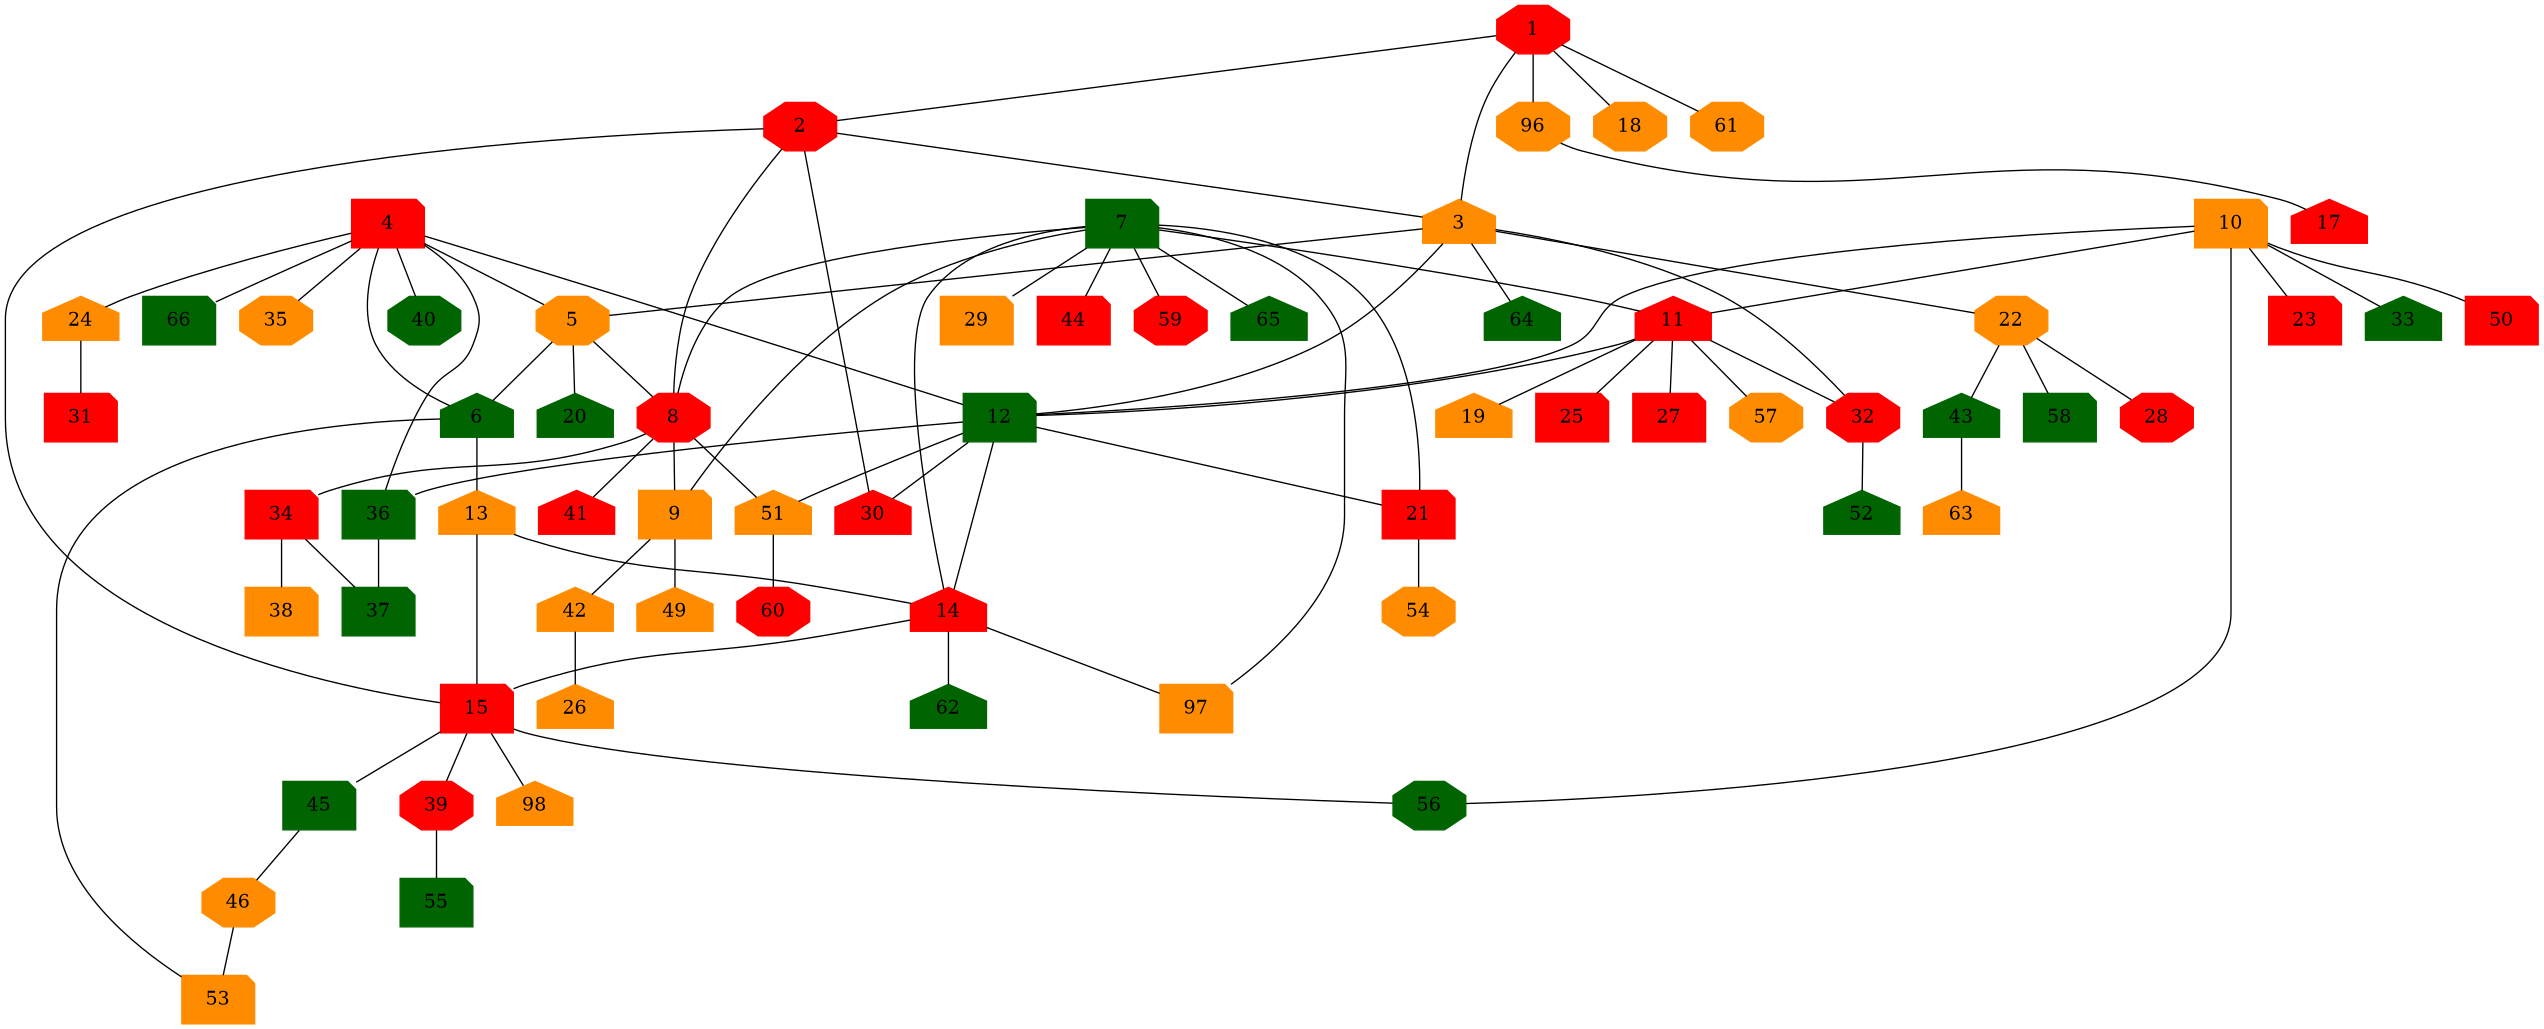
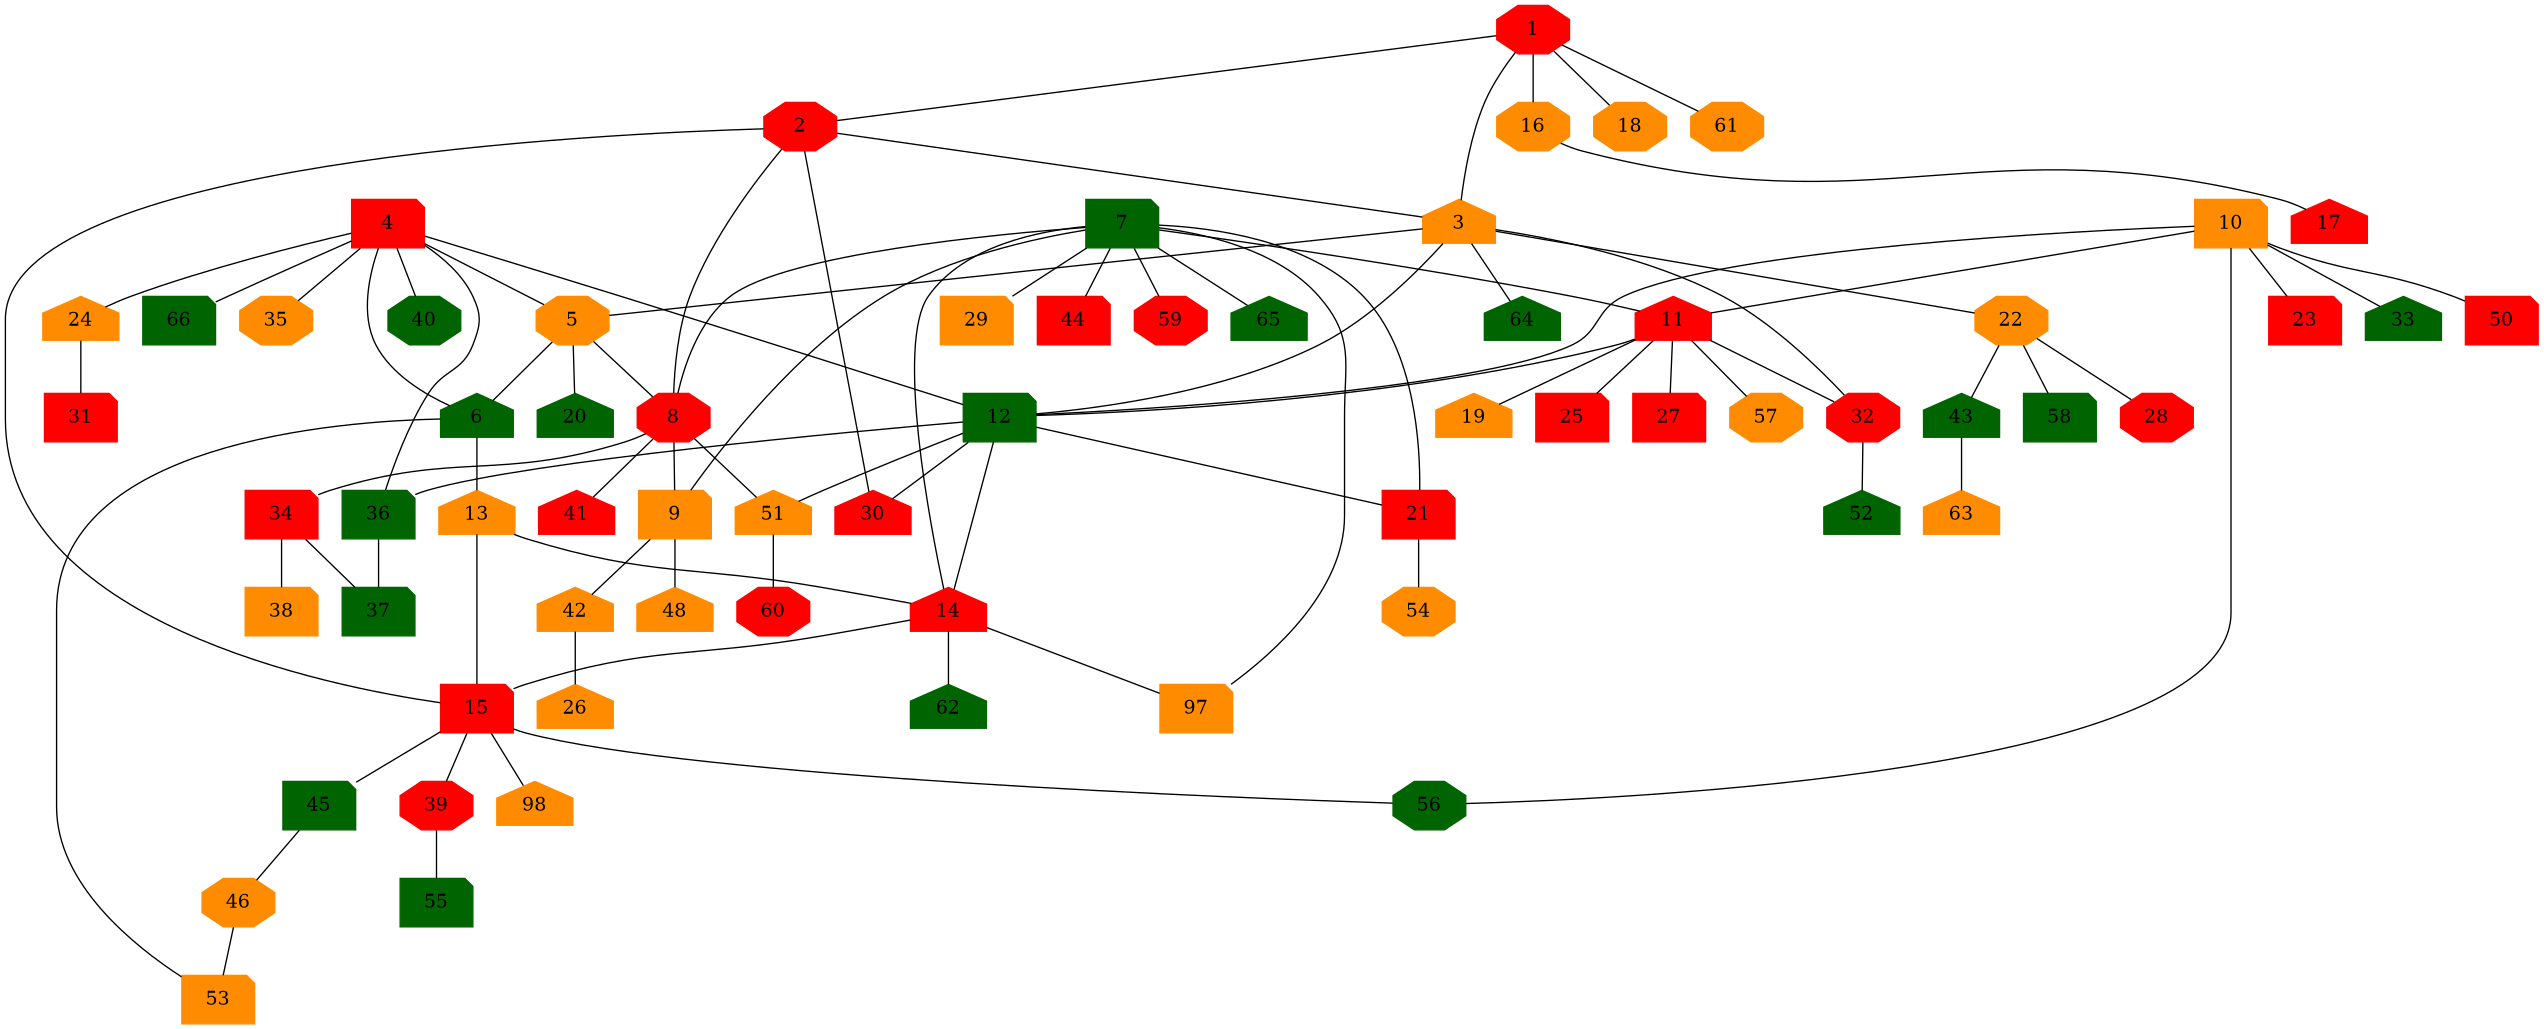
node "96": label "96" -> "16"
node "49": label "49" -> "48"
